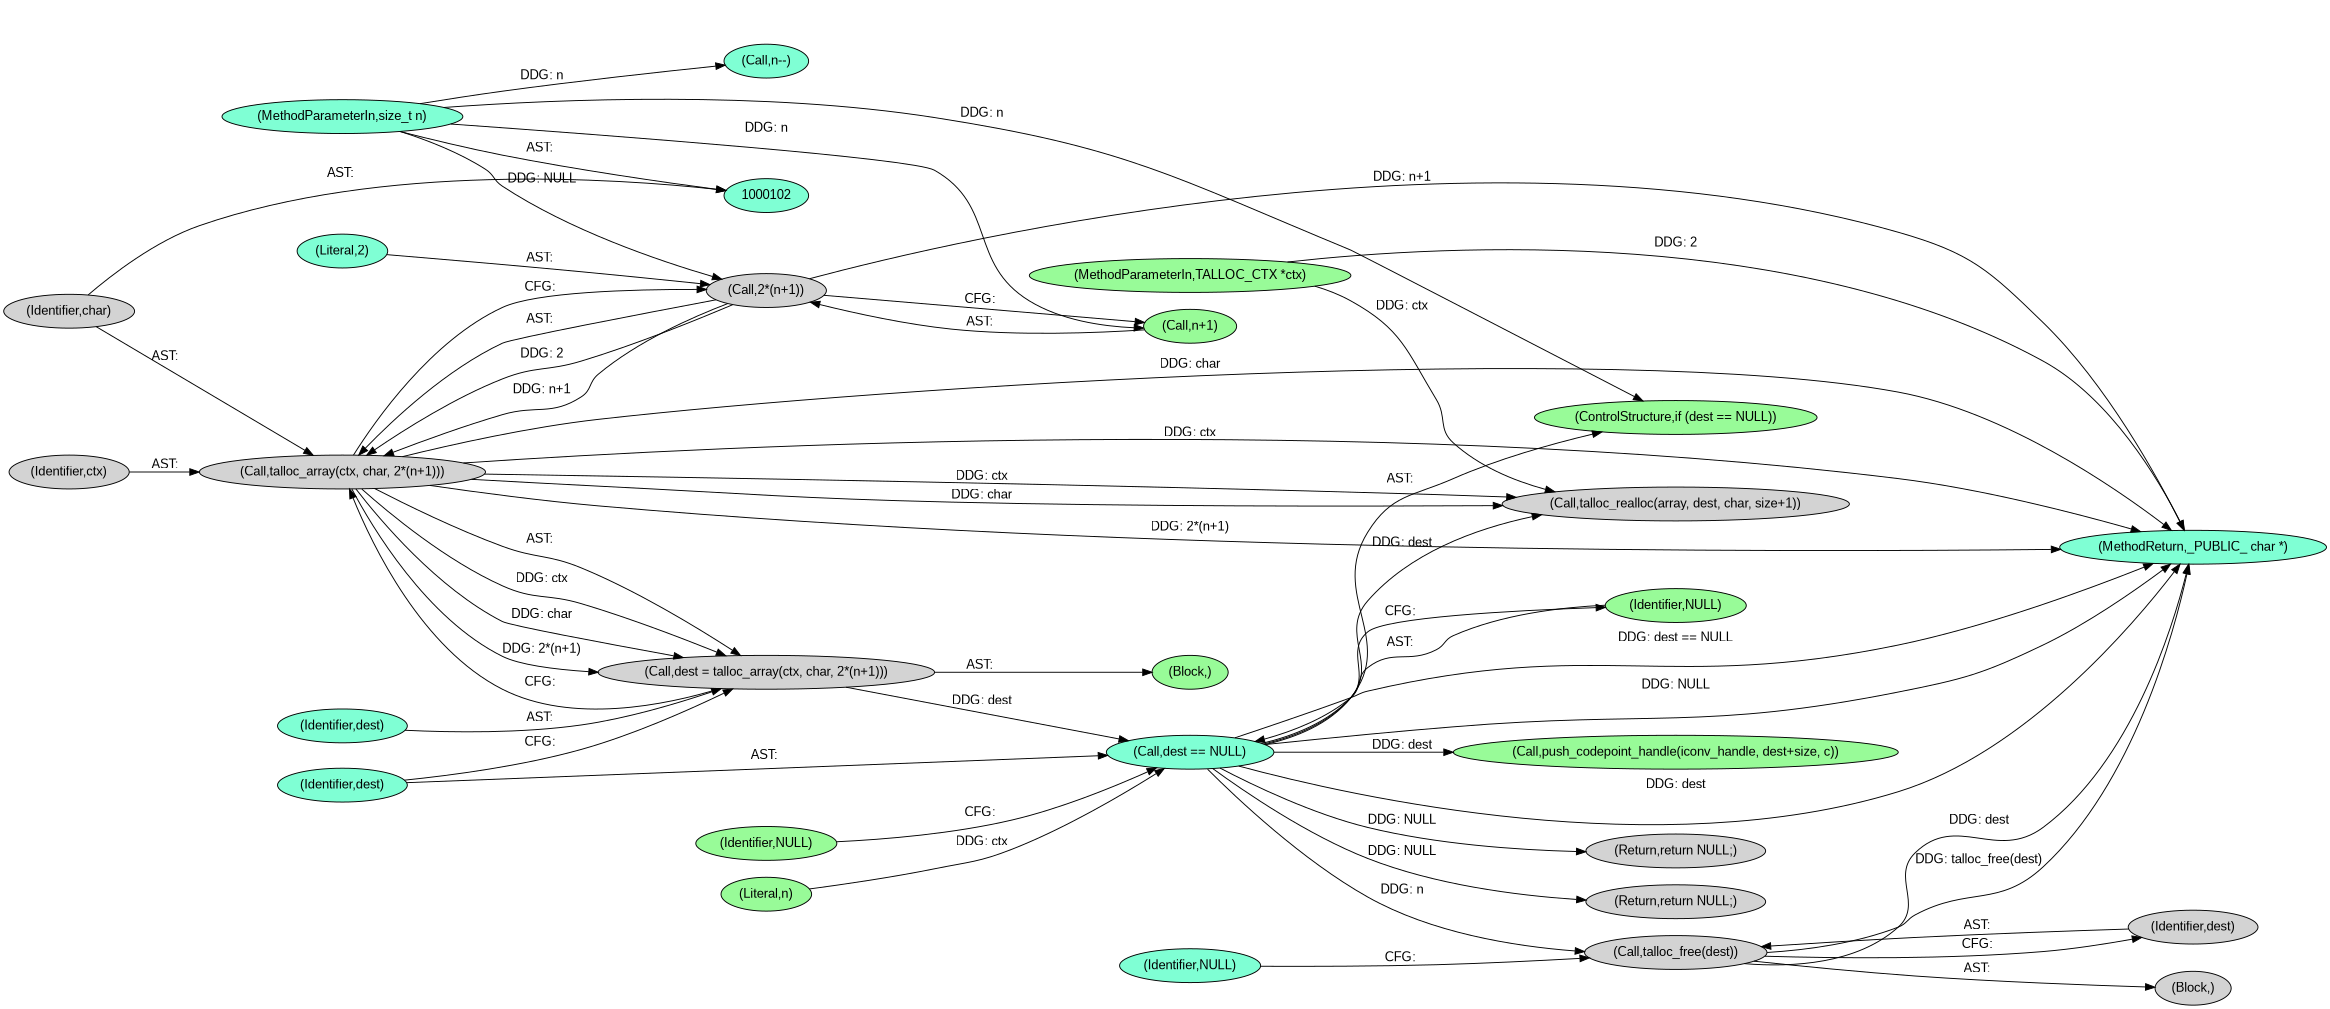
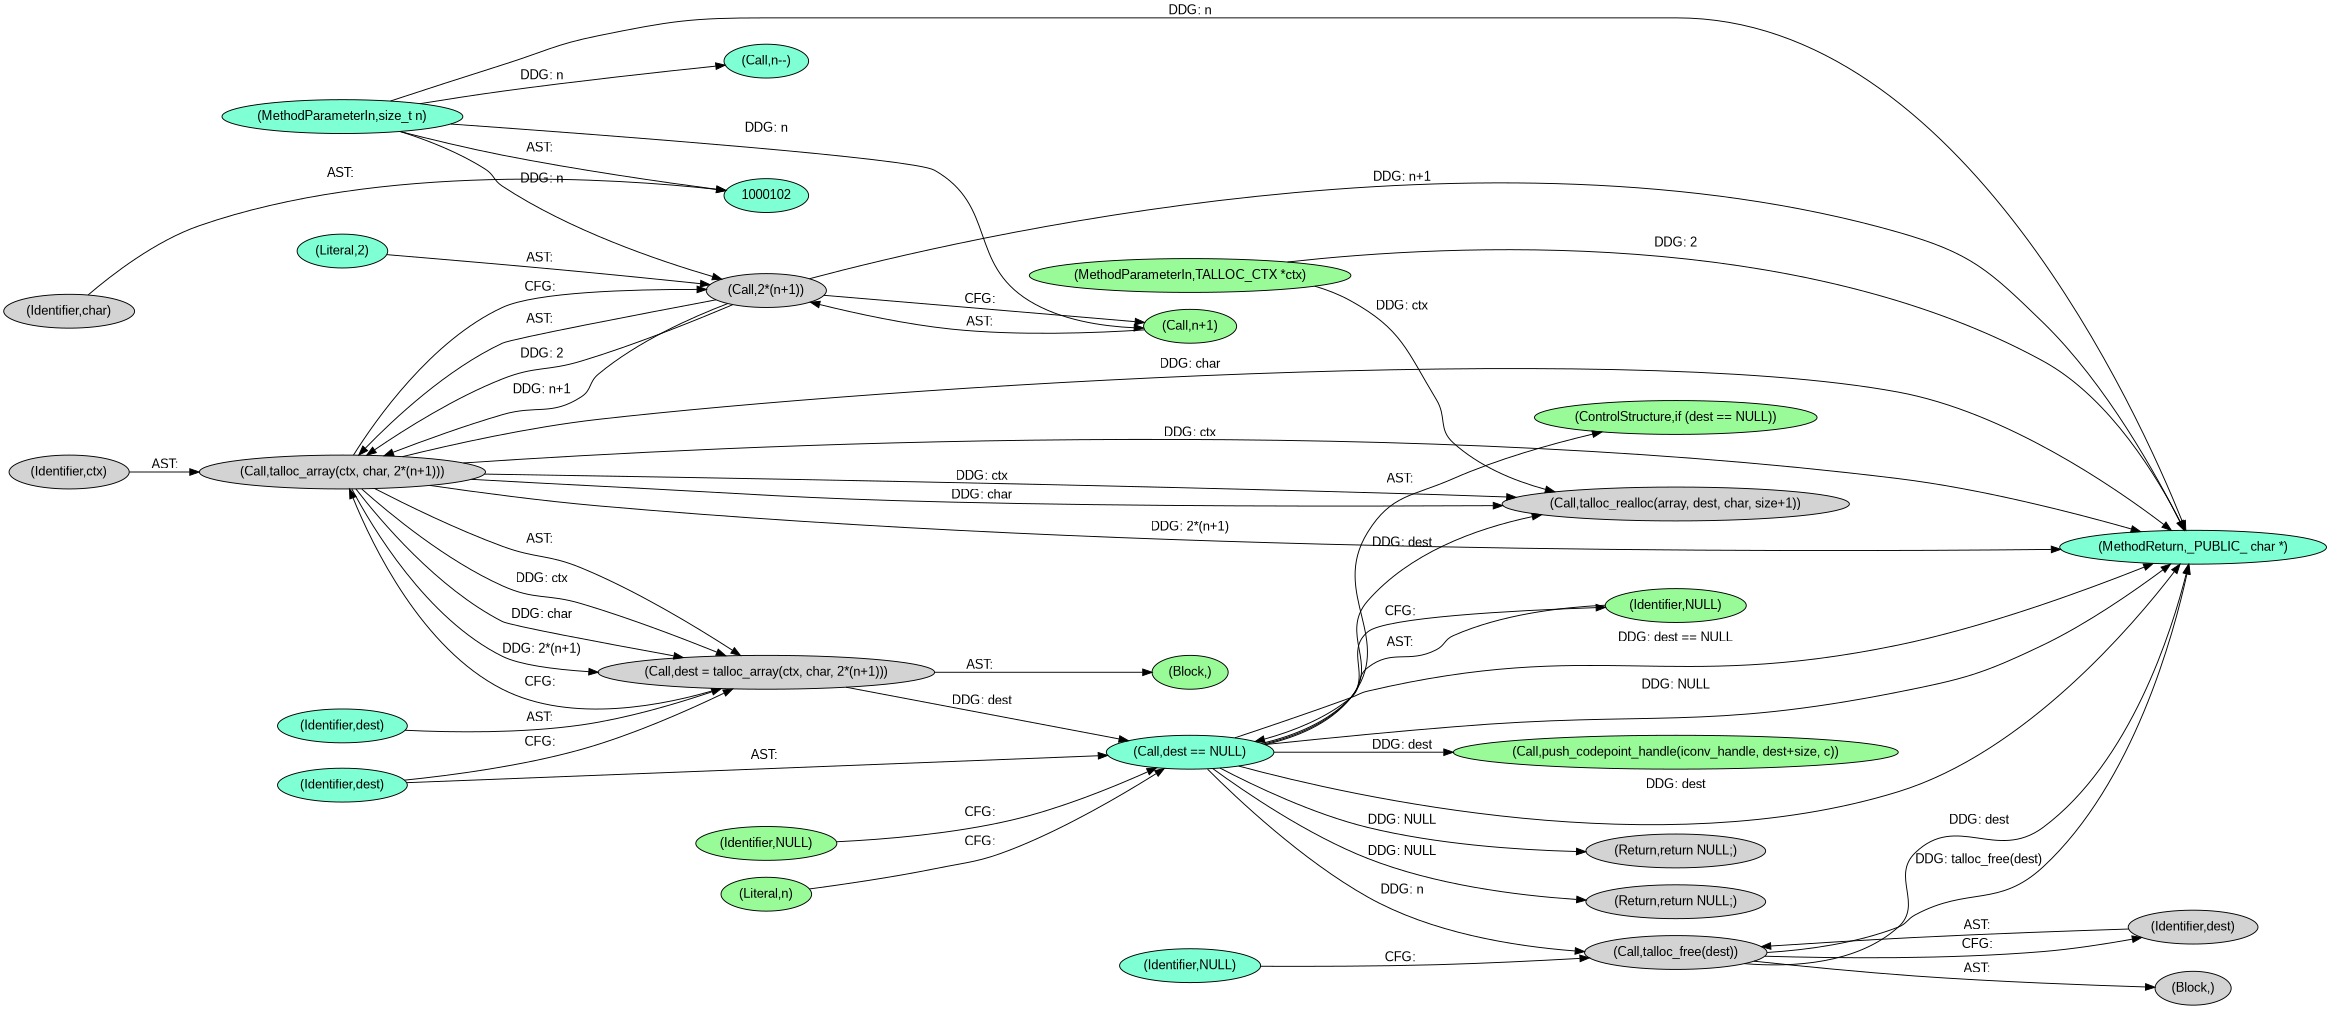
edge "(MethodParameterIn,size_t n)" -> "(ControlStructure,if (dest == NULL))": now "(MethodParameterIn,size_t n)" -> "(MethodReturn,_PUBLIC_ char *)"
edge "(MethodParameterIn,size_t n)" -> "(Call,2*(n+1))": label "DDG: NULL" -> "DDG: n"
edge "(Identifier,char)" -> "(Call,talloc_array(ctx, char, 2*(n+1)))": removed, label "AST:"
edge "(Literal,n)" -> "(Call,dest == NULL)": label "DDG: ctx" -> "CFG: "
